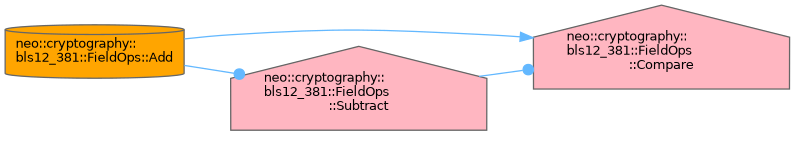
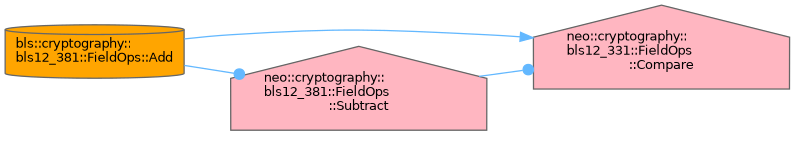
node "neo::cryptography:: bls12_381::FieldOps::Add": label "neo::cryptography:: bls12_381::FieldOps::Add" -> "bls::cryptography:: bls12_381::FieldOps::Add"
node "neo::cryptography:: bls12_381::FieldOps ::Compare": label "neo::cryptography:: bls12_381::FieldOps ::Compare" -> "neo::cryptography:: bls12_331::FieldOps ::Compare"
